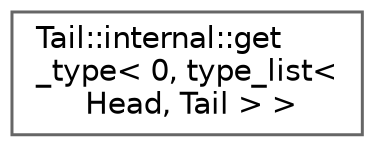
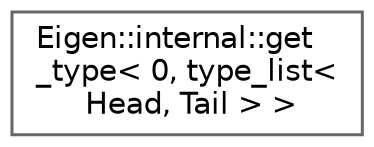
node "Tail::internal::get _type< 0, type_list< Head, Tail > >": label "Tail::internal::get _type< 0, type_list< Head, Tail > >" -> "Eigen::internal::get _type< 0, type_list< Head, Tail > >"
